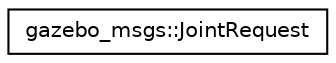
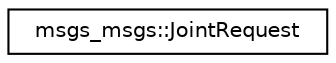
node "gazebo_msgs::JointRequest": label "gazebo_msgs::JointRequest" -> "msgs_msgs::JointRequest"
